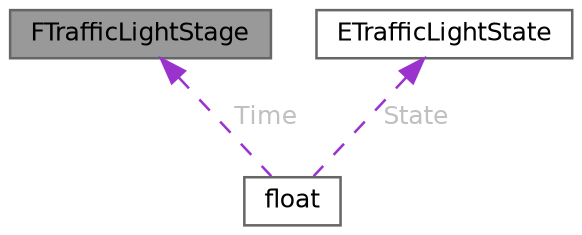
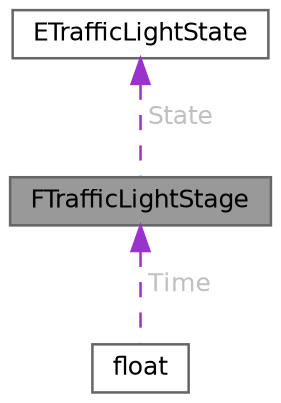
edge "float" -> "ETrafficLightState": now "FTrafficLightStage" -> "ETrafficLightState"
